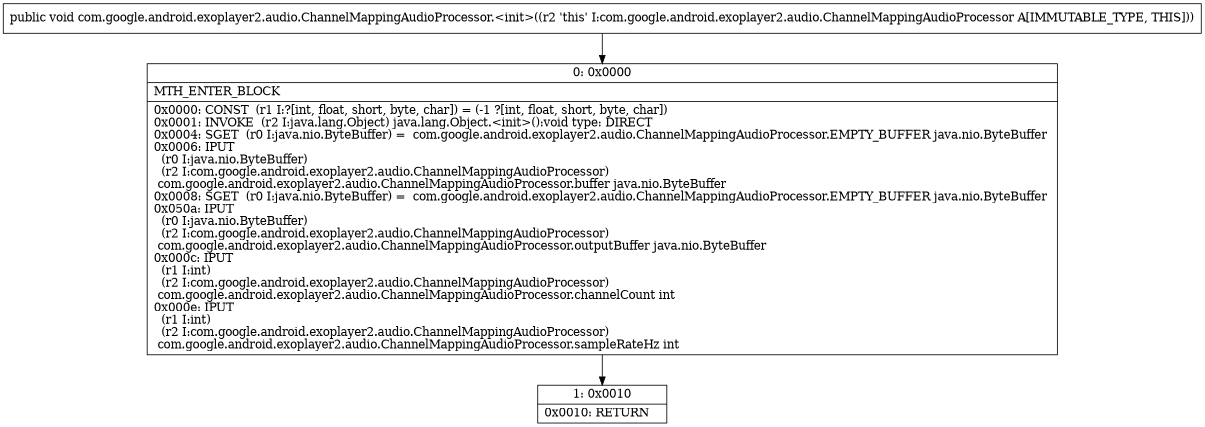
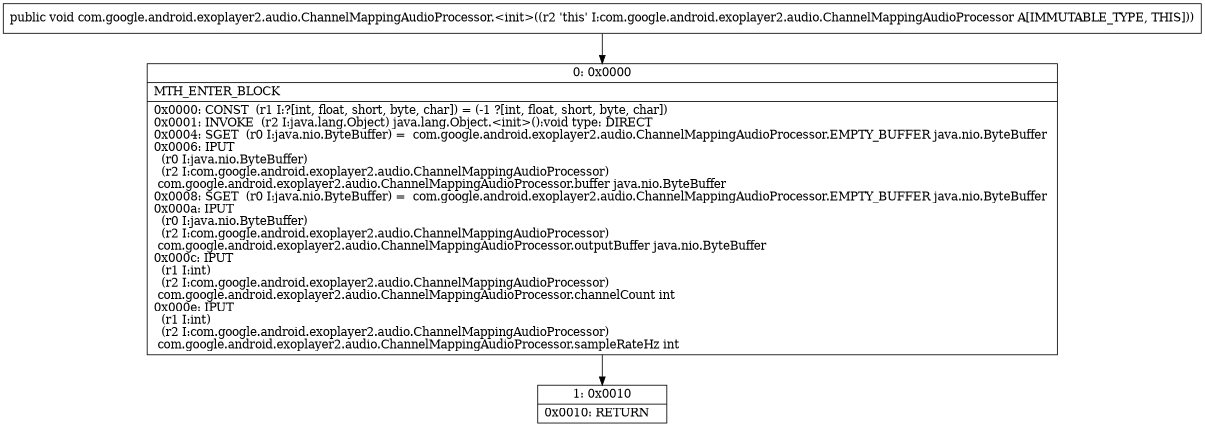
node "0: 0x0000": text "0x050a: IPUT" -> "0x000a: IPUT"
